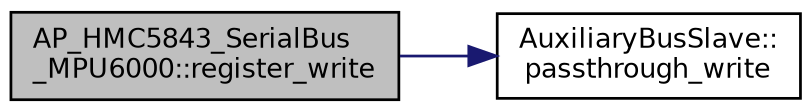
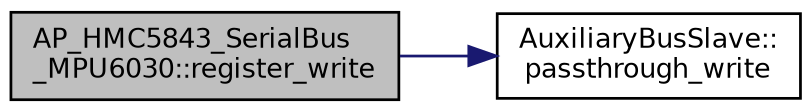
node "AP_HMC5843_SerialBus _MPU6000::register_write": label "AP_HMC5843_SerialBus _MPU6000::register_write" -> "AP_HMC5843_SerialBus _MPU6030::register_write"
